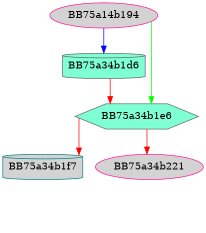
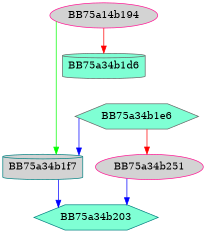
edge "BB75a14b194" -> "BB75a34b1d6": color blue -> red
edge "BB75a14b194" -> "BB75a34b1e6": now "BB75a14b194" -> "BB75a34b1f7"
edge "BB75a34b1d6" -> "BB75a34b1e6": removed
edge "BB75a34b1e6" -> "BB75a34b1f7": color red -> blue
node "BB75a34b221": label "BB75a34b221" -> "BB75a34b251"
node "BB75a34b203": added
